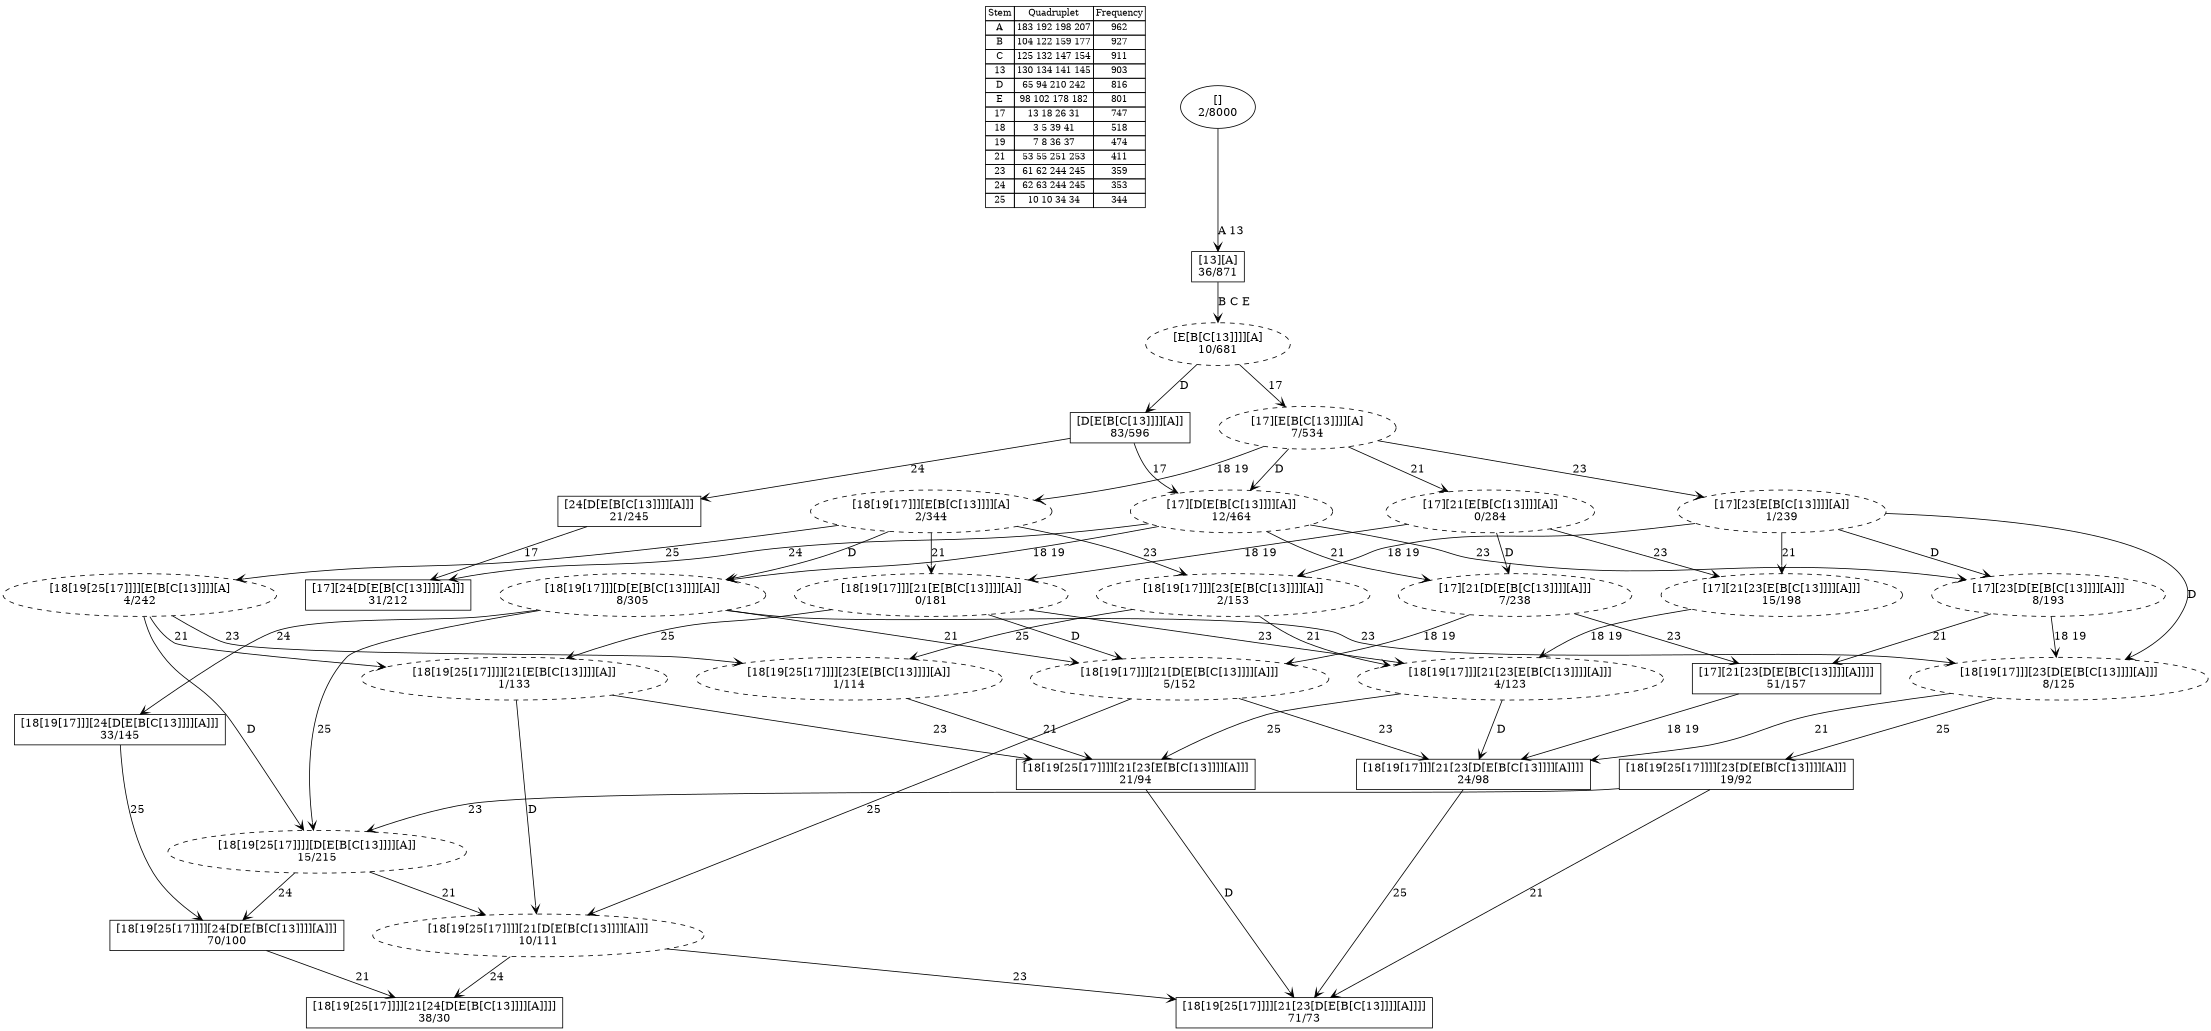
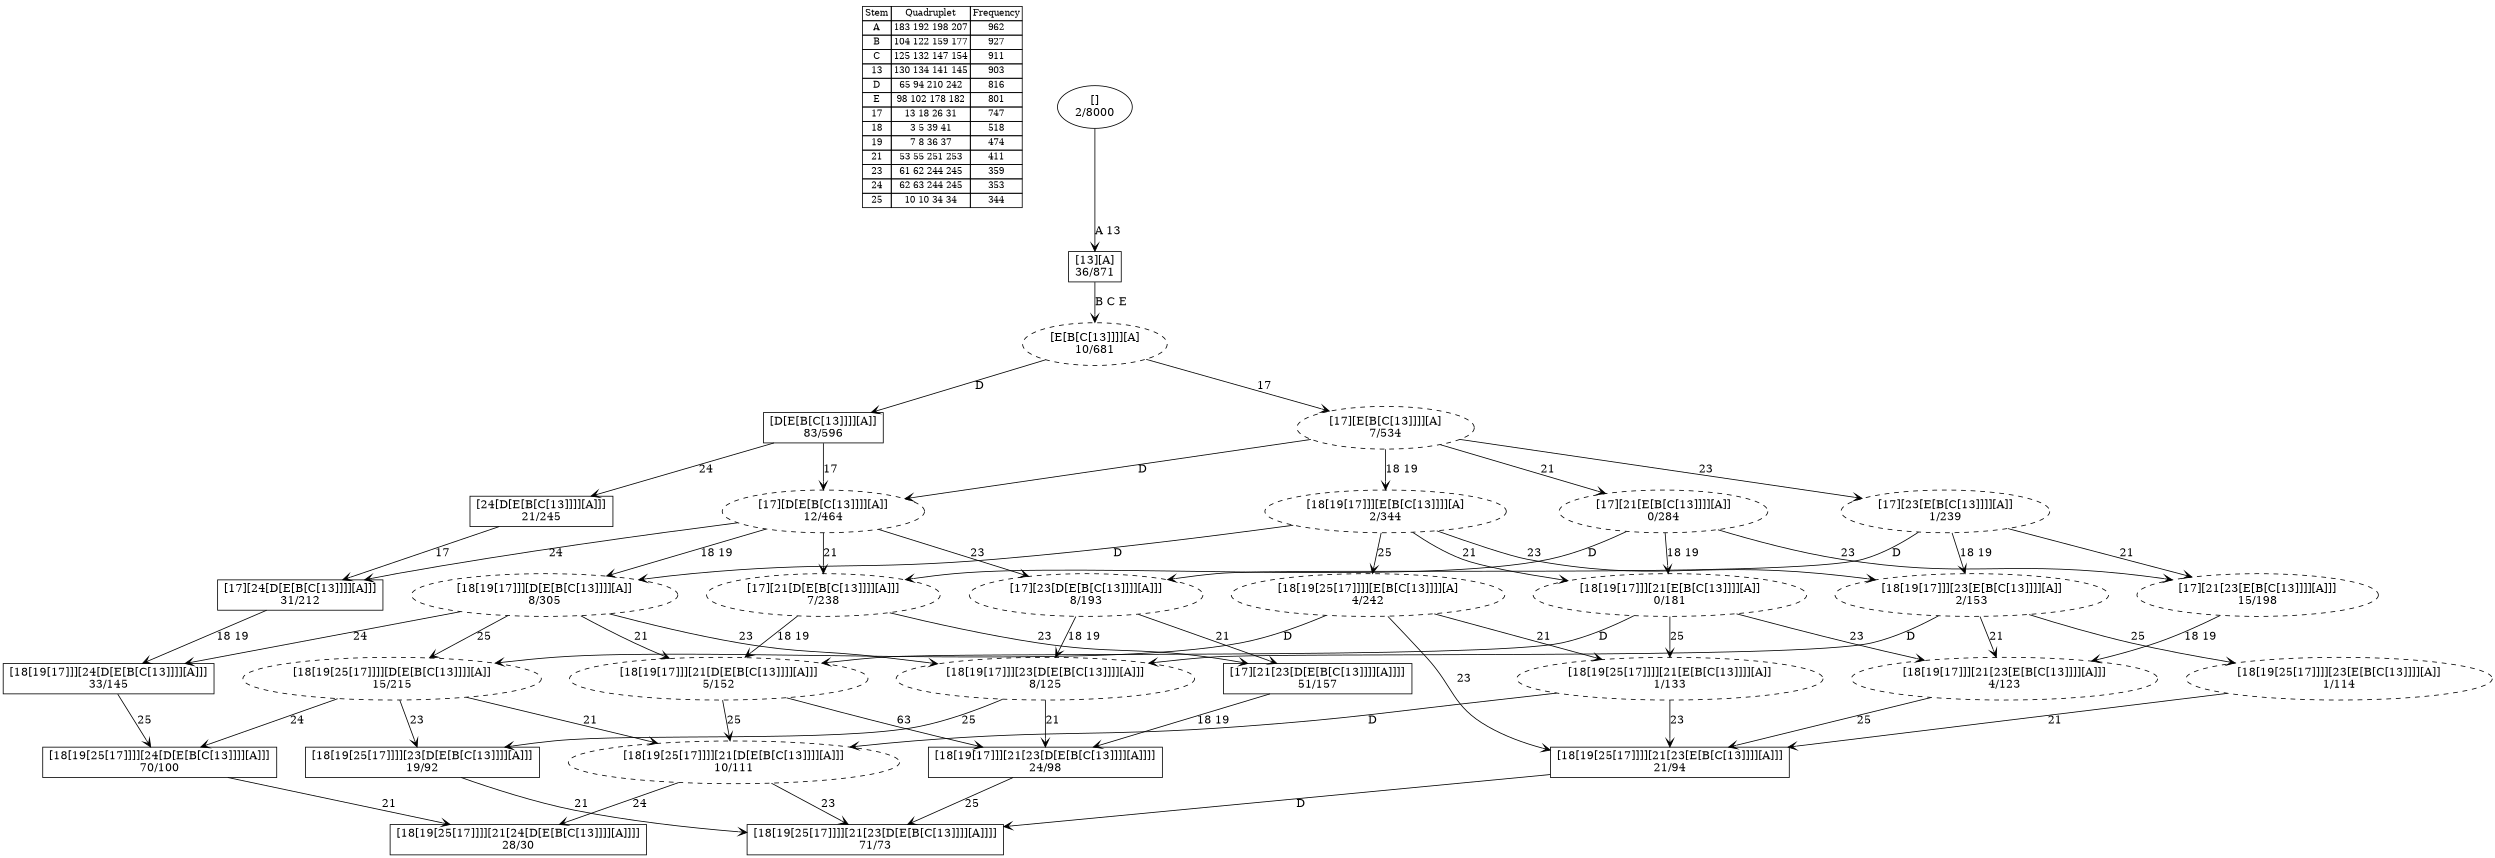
edge "[17][23[E[B[C[13]]]][A]] 1/239" -> "[18[19[17]]][23[D[E[B[C[13]]]][A]]] 8/125": now "[18[19[17]]][23[E[B[C[13]]]][A]] 2/153" -> "[18[19[17]]][23[D[E[B[C[13]]]][A]]] 8/125"
edge "[17][24[D[E[B[C[13]]]][A]]] 31/212" -> "[18[19[17]]][24[D[E[B[C[13]]]][A]]] 33/145": added, label "18 19"
edge "[18[19[25[17]]]][E[B[C[13]]]][A] 4/242" -> "[18[19[25[17]]]][23[E[B[C[13]]]][A]] 1/114": now "[18[19[25[17]]]][E[B[C[13]]]][A] 4/242" -> "[18[19[25[17]]]][21[23[E[B[C[13]]]][A]]] 21/94"
edge "[18[19[17]]][21[23[E[B[C[13]]]][A]]] 4/123" -> "[18[19[17]]][21[23[D[E[B[C[13]]]][A]]]] 24/98": removed, label "D"
edge "[18[19[17]]][21[D[E[B[C[13]]]][A]]] 5/152" -> "[18[19[17]]][21[23[D[E[B[C[13]]]][A]]]] 24/98": label "23 " -> "63 "
edge "[18[19[25[17]]]][23[D[E[B[C[13]]]][A]]] 19/92" -> "[18[19[25[17]]]][D[E[B[C[13]]]][A]] 15/215": reversed
node "[18[19[25[17]]]][21[24[D[E[B[C[13]]]][A]]]] 38/30": label "[18[19[25[17]]]][21[24[D[E[B[C[13]]]][A]]]] 38/30" -> "[18[19[25[17]]]][21[24[D[E[B[C[13]]]][A]]]] 28/30"
